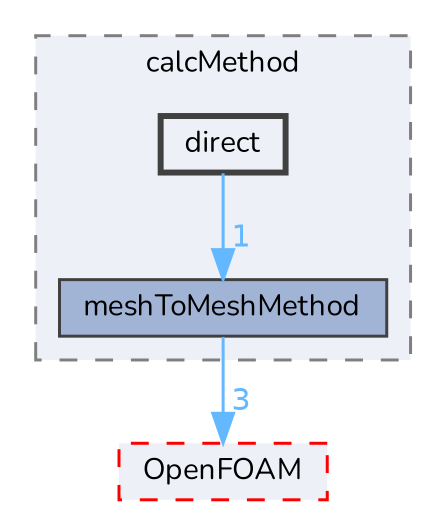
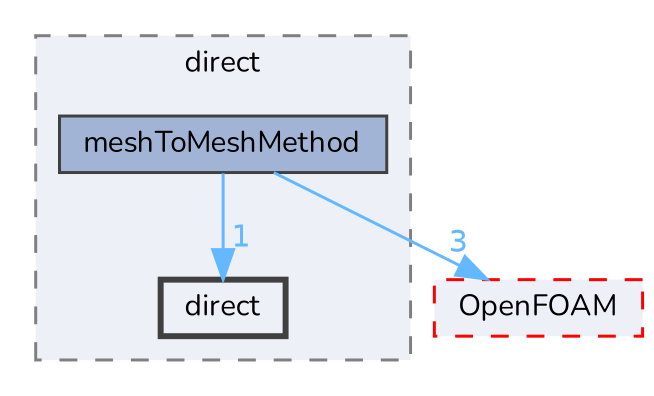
cluster "calcMethod": label "calcMethod" -> "direct"
edge "direct" -> "meshToMeshMethod": reversed
